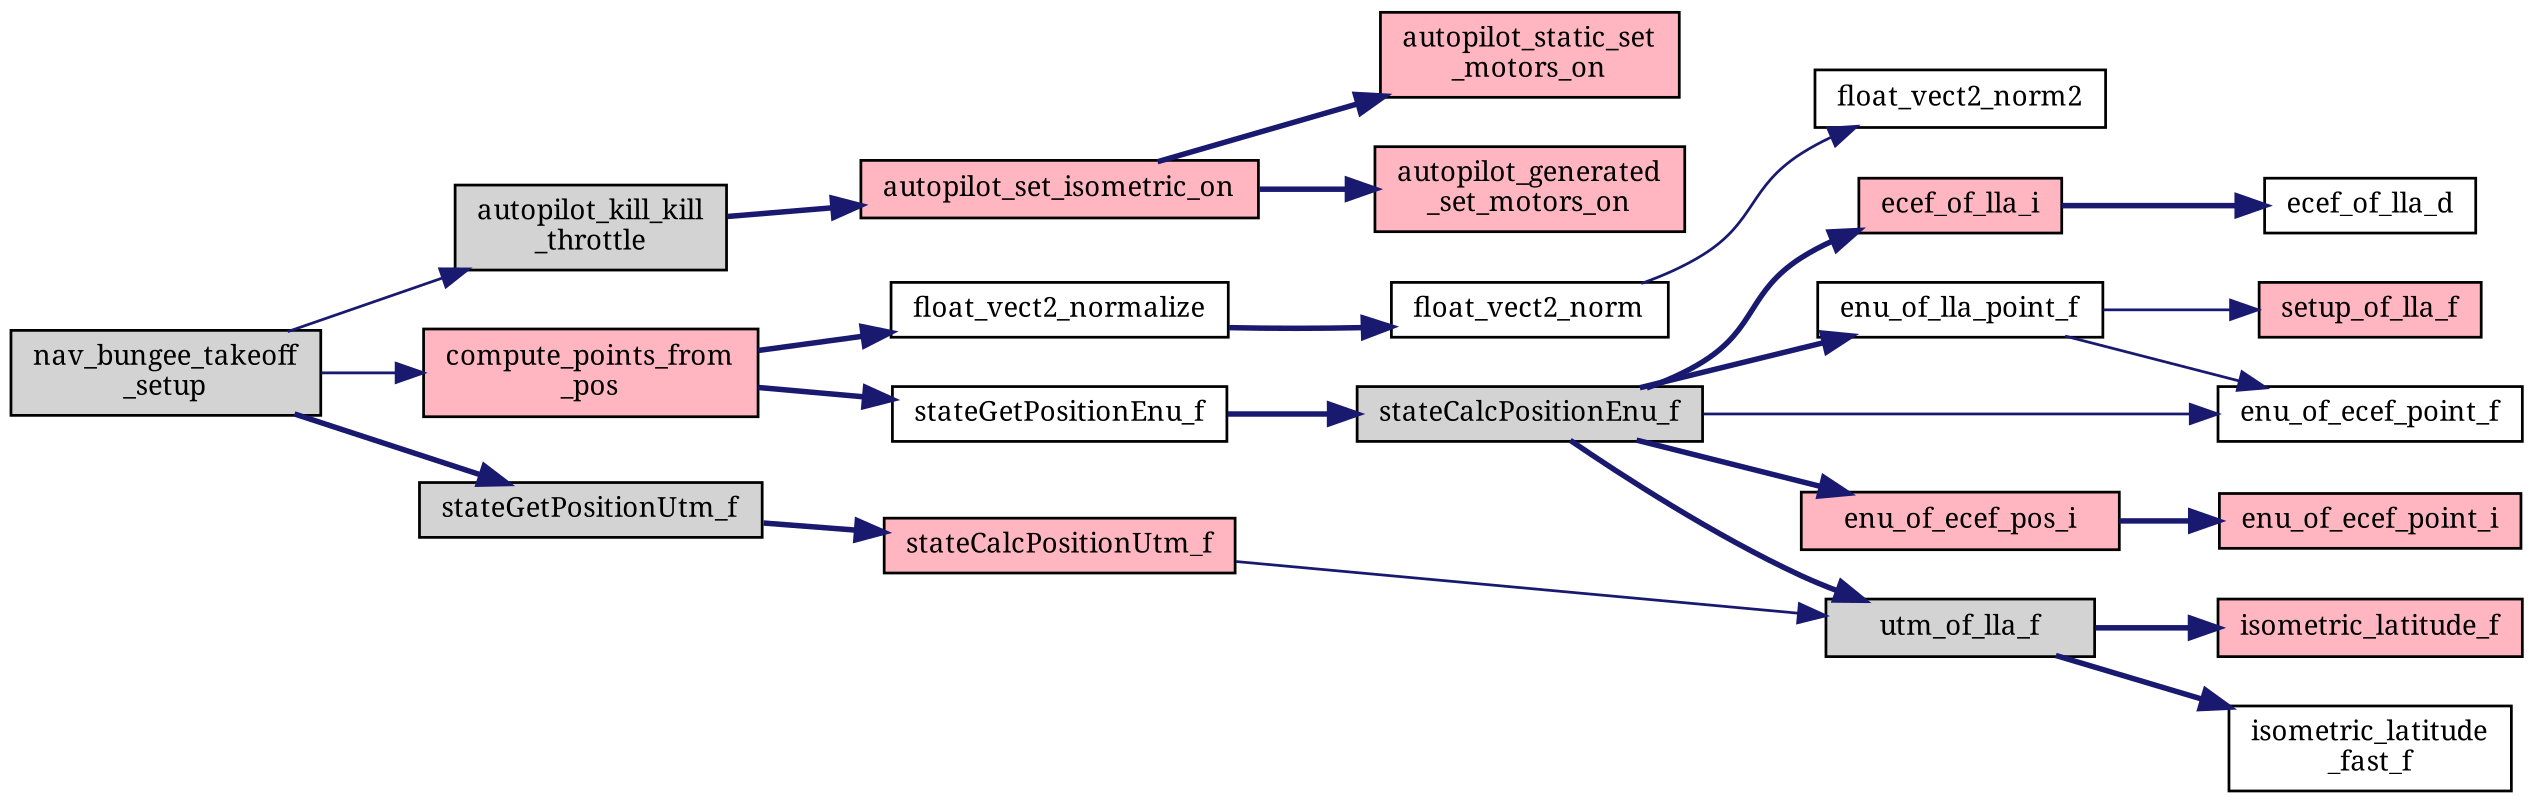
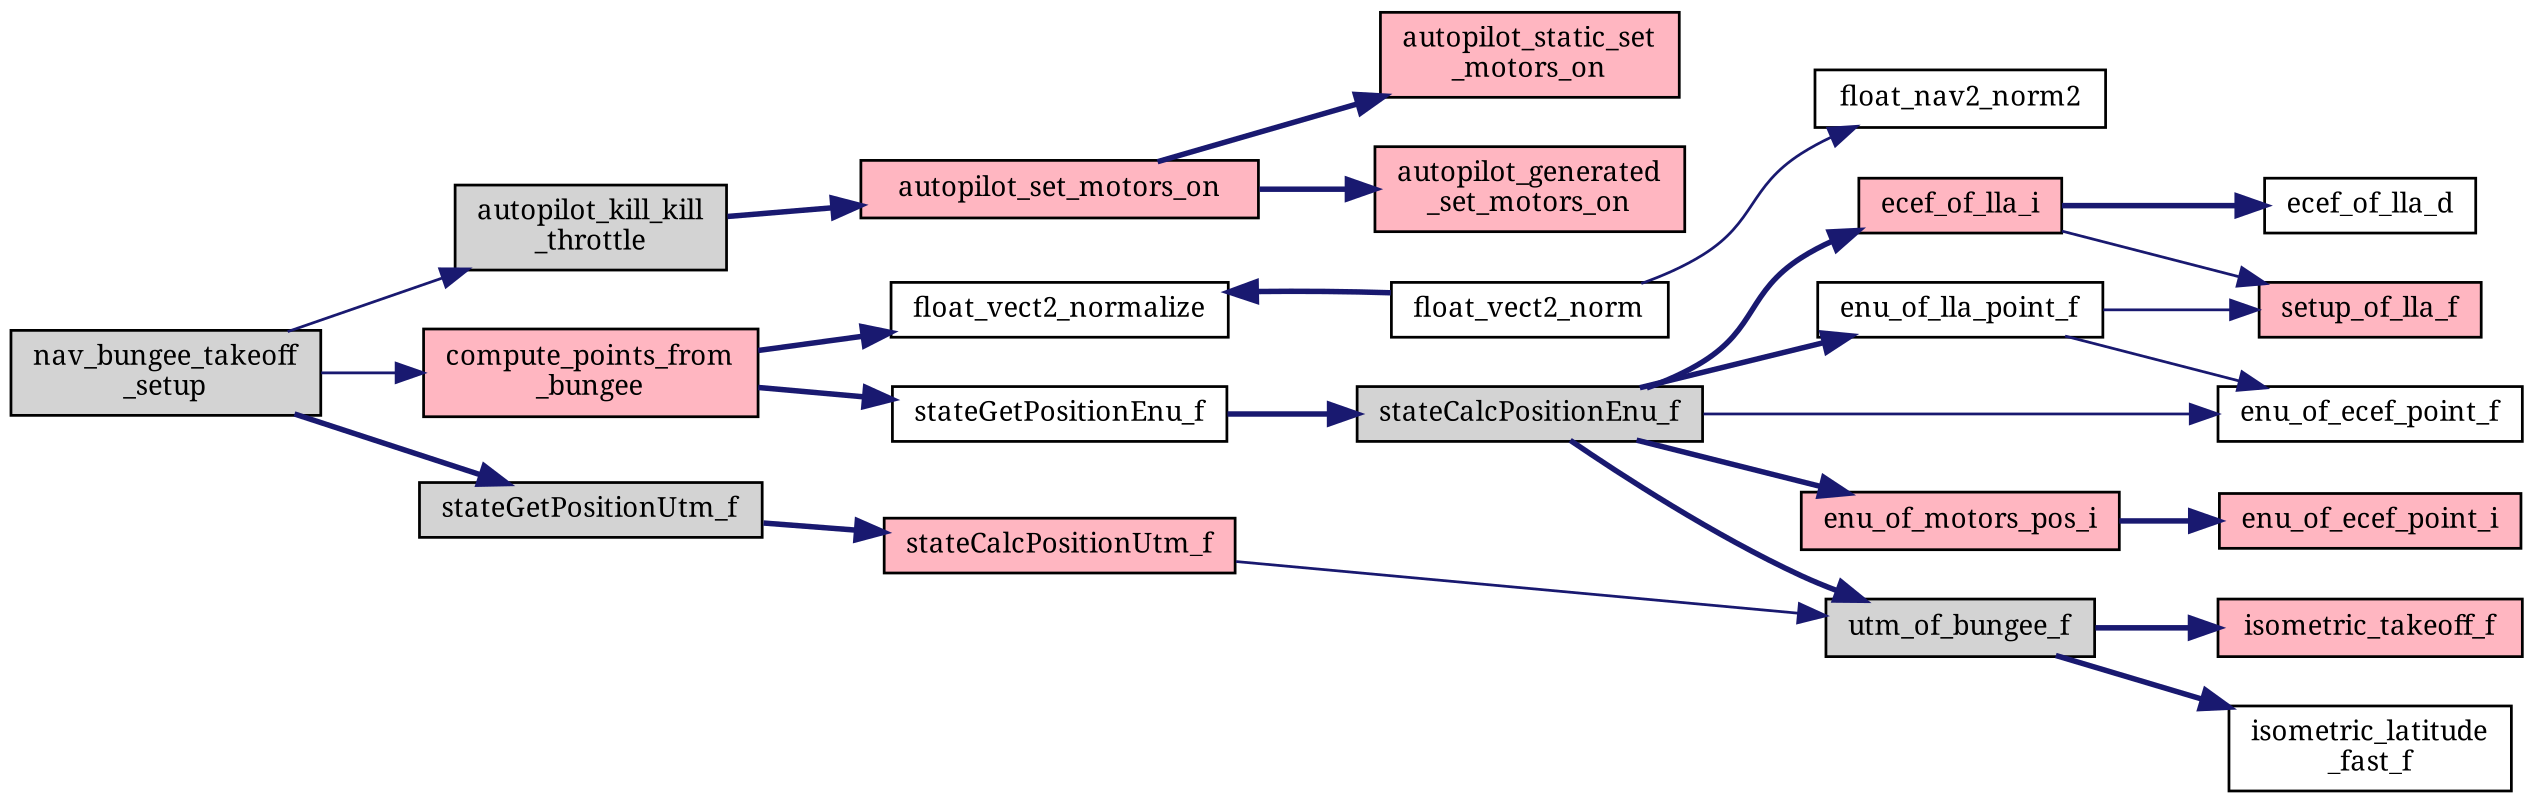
node "float_vect2_norm2": label "float_vect2_norm2" -> "float_nav2_norm2"
node "autopilot_set_isometric_on": label "autopilot_set_isometric_on" -> "autopilot_set_motors_on"
edge "ecef_of_lla_i" -> "setup_of_lla_f": added
edge "float_vect2_normalize" -> "float_vect2_norm": reversed
node "compute_points_from _pos": label "compute_points_from _pos" -> "compute_points_from _bungee"
node "enu_of_ecef_pos_i": label "enu_of_ecef_pos_i" -> "enu_of_motors_pos_i"
node "utm_of_lla_f": label "utm_of_lla_f" -> "utm_of_bungee_f"
node "isometric_latitude_f": label "isometric_latitude_f" -> "isometric_takeoff_f"
